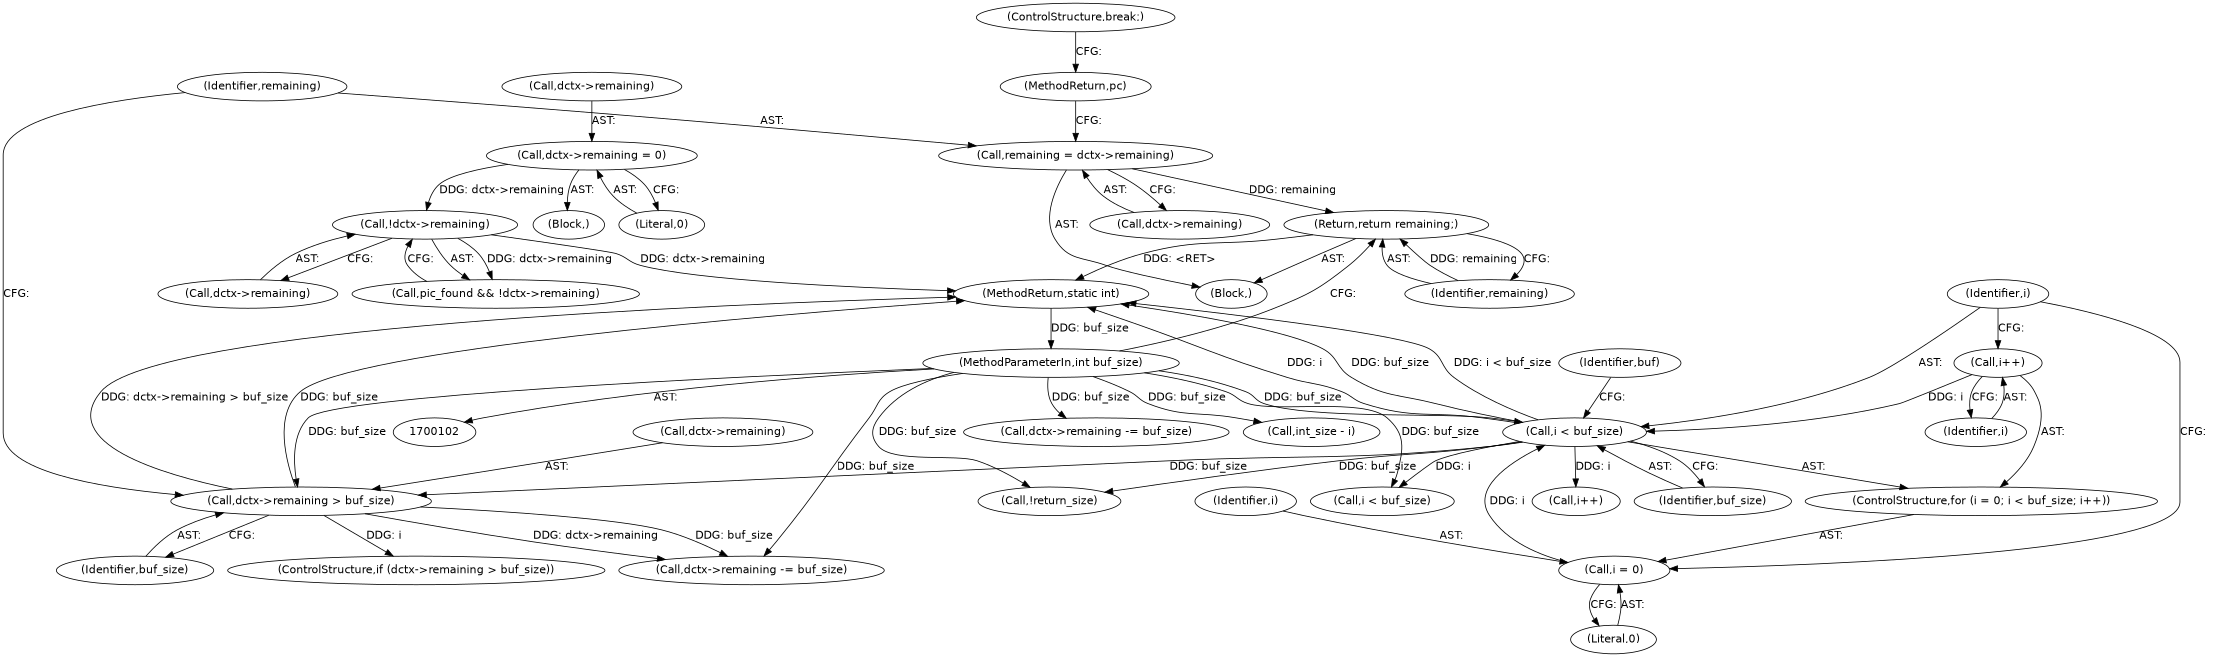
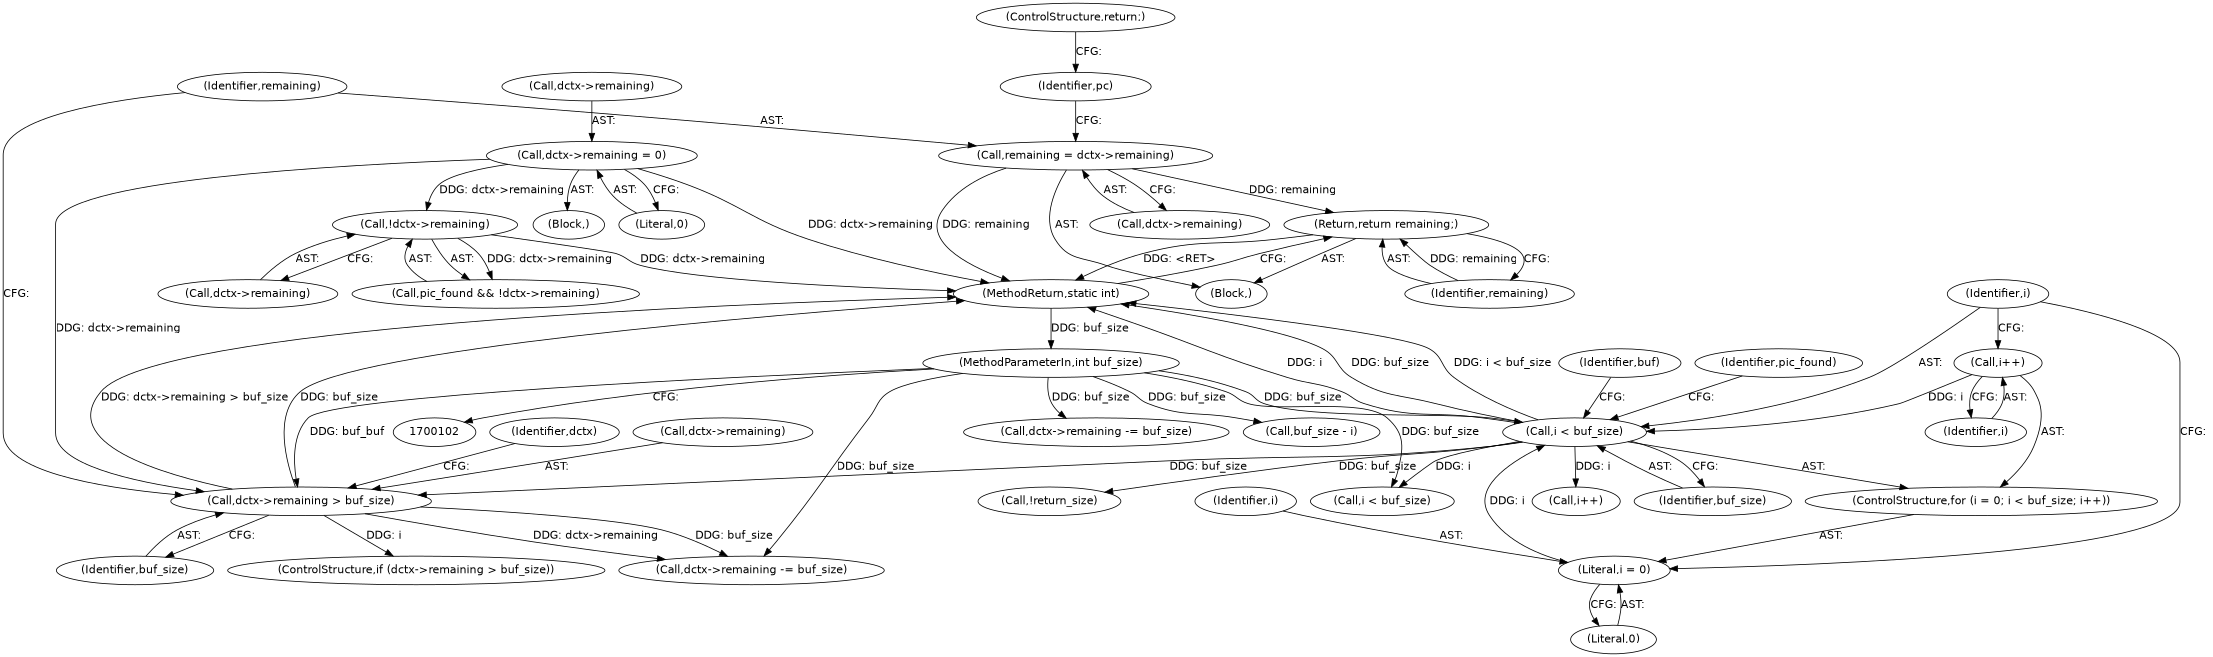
node "(ControlStructure,break;)": label "(ControlStructure,break;)" -> "(ControlStructure,return;)"
node "(MethodReturn,pc)": label "(MethodReturn,pc)" -> "(Identifier,pc)"
edge "(Call,dctx->remaining = 0)" -> "(Call,dctx->remaining > buf_size)": added, label "DDG: dctx->remaining"
edge "(Call,remaining = dctx->remaining)" -> "(MethodReturn,static int)": added, label "DDG: remaining"
edge "(Call,dctx->remaining = 0)" -> "(MethodReturn,static int)": added, label "DDG: dctx->remaining"
edge "(Call,pic_found && !dctx->remaining)" -> "(Call,!dctx->remaining)": label "CFG: " -> "AST: "
edge "(MethodParameterIn,int buf_size)" -> "(Return,return remaining;)": now "(MethodReturn,static int)" -> "(Return,return remaining;)"
node "(Identifier,pic_found)": added
edge "(MethodParameterIn,int buf_size)" -> "1700102": label "AST: " -> "CFG: "
edge "(MethodParameterIn,int buf_size)" -> "(Call,dctx->remaining > buf_size)": label "DDG: buf_size" -> "DDG: buf_buf"
node "(Identifier,dctx)": added
node "(Call,int_size - i)": label "(Call,int_size - i)" -> "(Call,buf_size - i)"
edge "(MethodParameterIn,int buf_size)" -> "(Call,!return_size)": removed, label "DDG: buf_size"
node "(Call,i = 0)": label "(Call,i = 0)" -> "(Literal,i = 0)"
